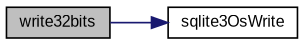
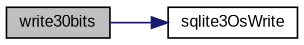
node "write32bits": label "write32bits" -> "write30bits"
